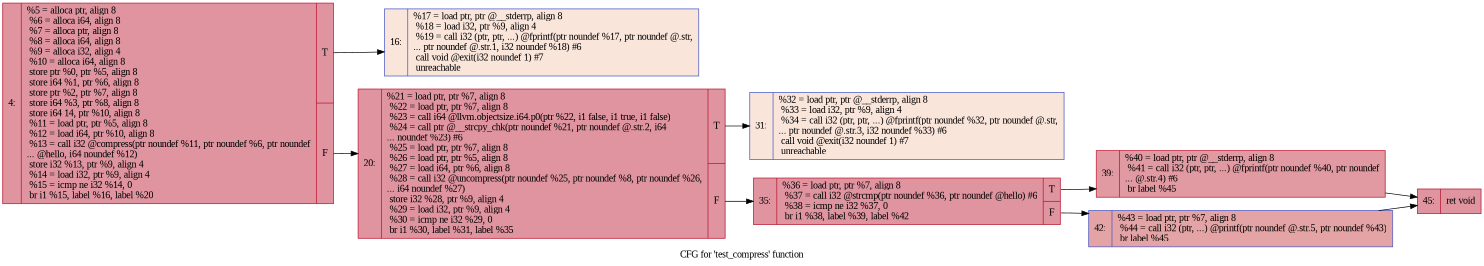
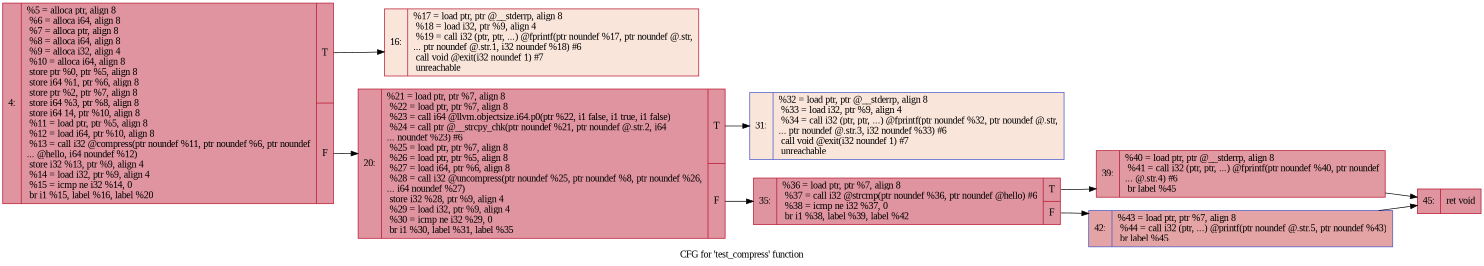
node "16:": color #3d50c3ff -> #b70d28ff
